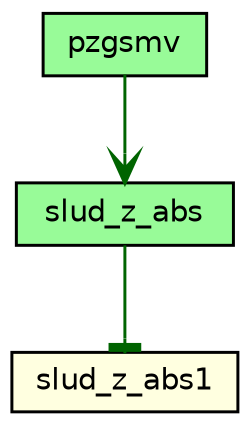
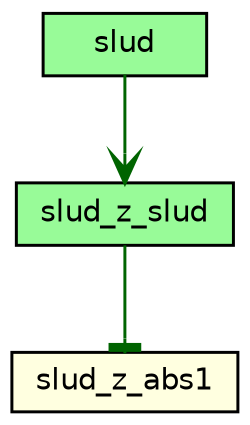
node "pzgsmv": label "pzgsmv" -> "slud"
node "slud_z_abs": label "slud_z_abs" -> "slud_z_slud"
